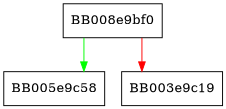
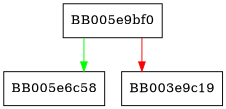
node "BB008e9bf0": label "BB008e9bf0" -> "BB005e9bf0"
node "BB005e9c58": label "BB005e9c58" -> "BB005e6c58"
